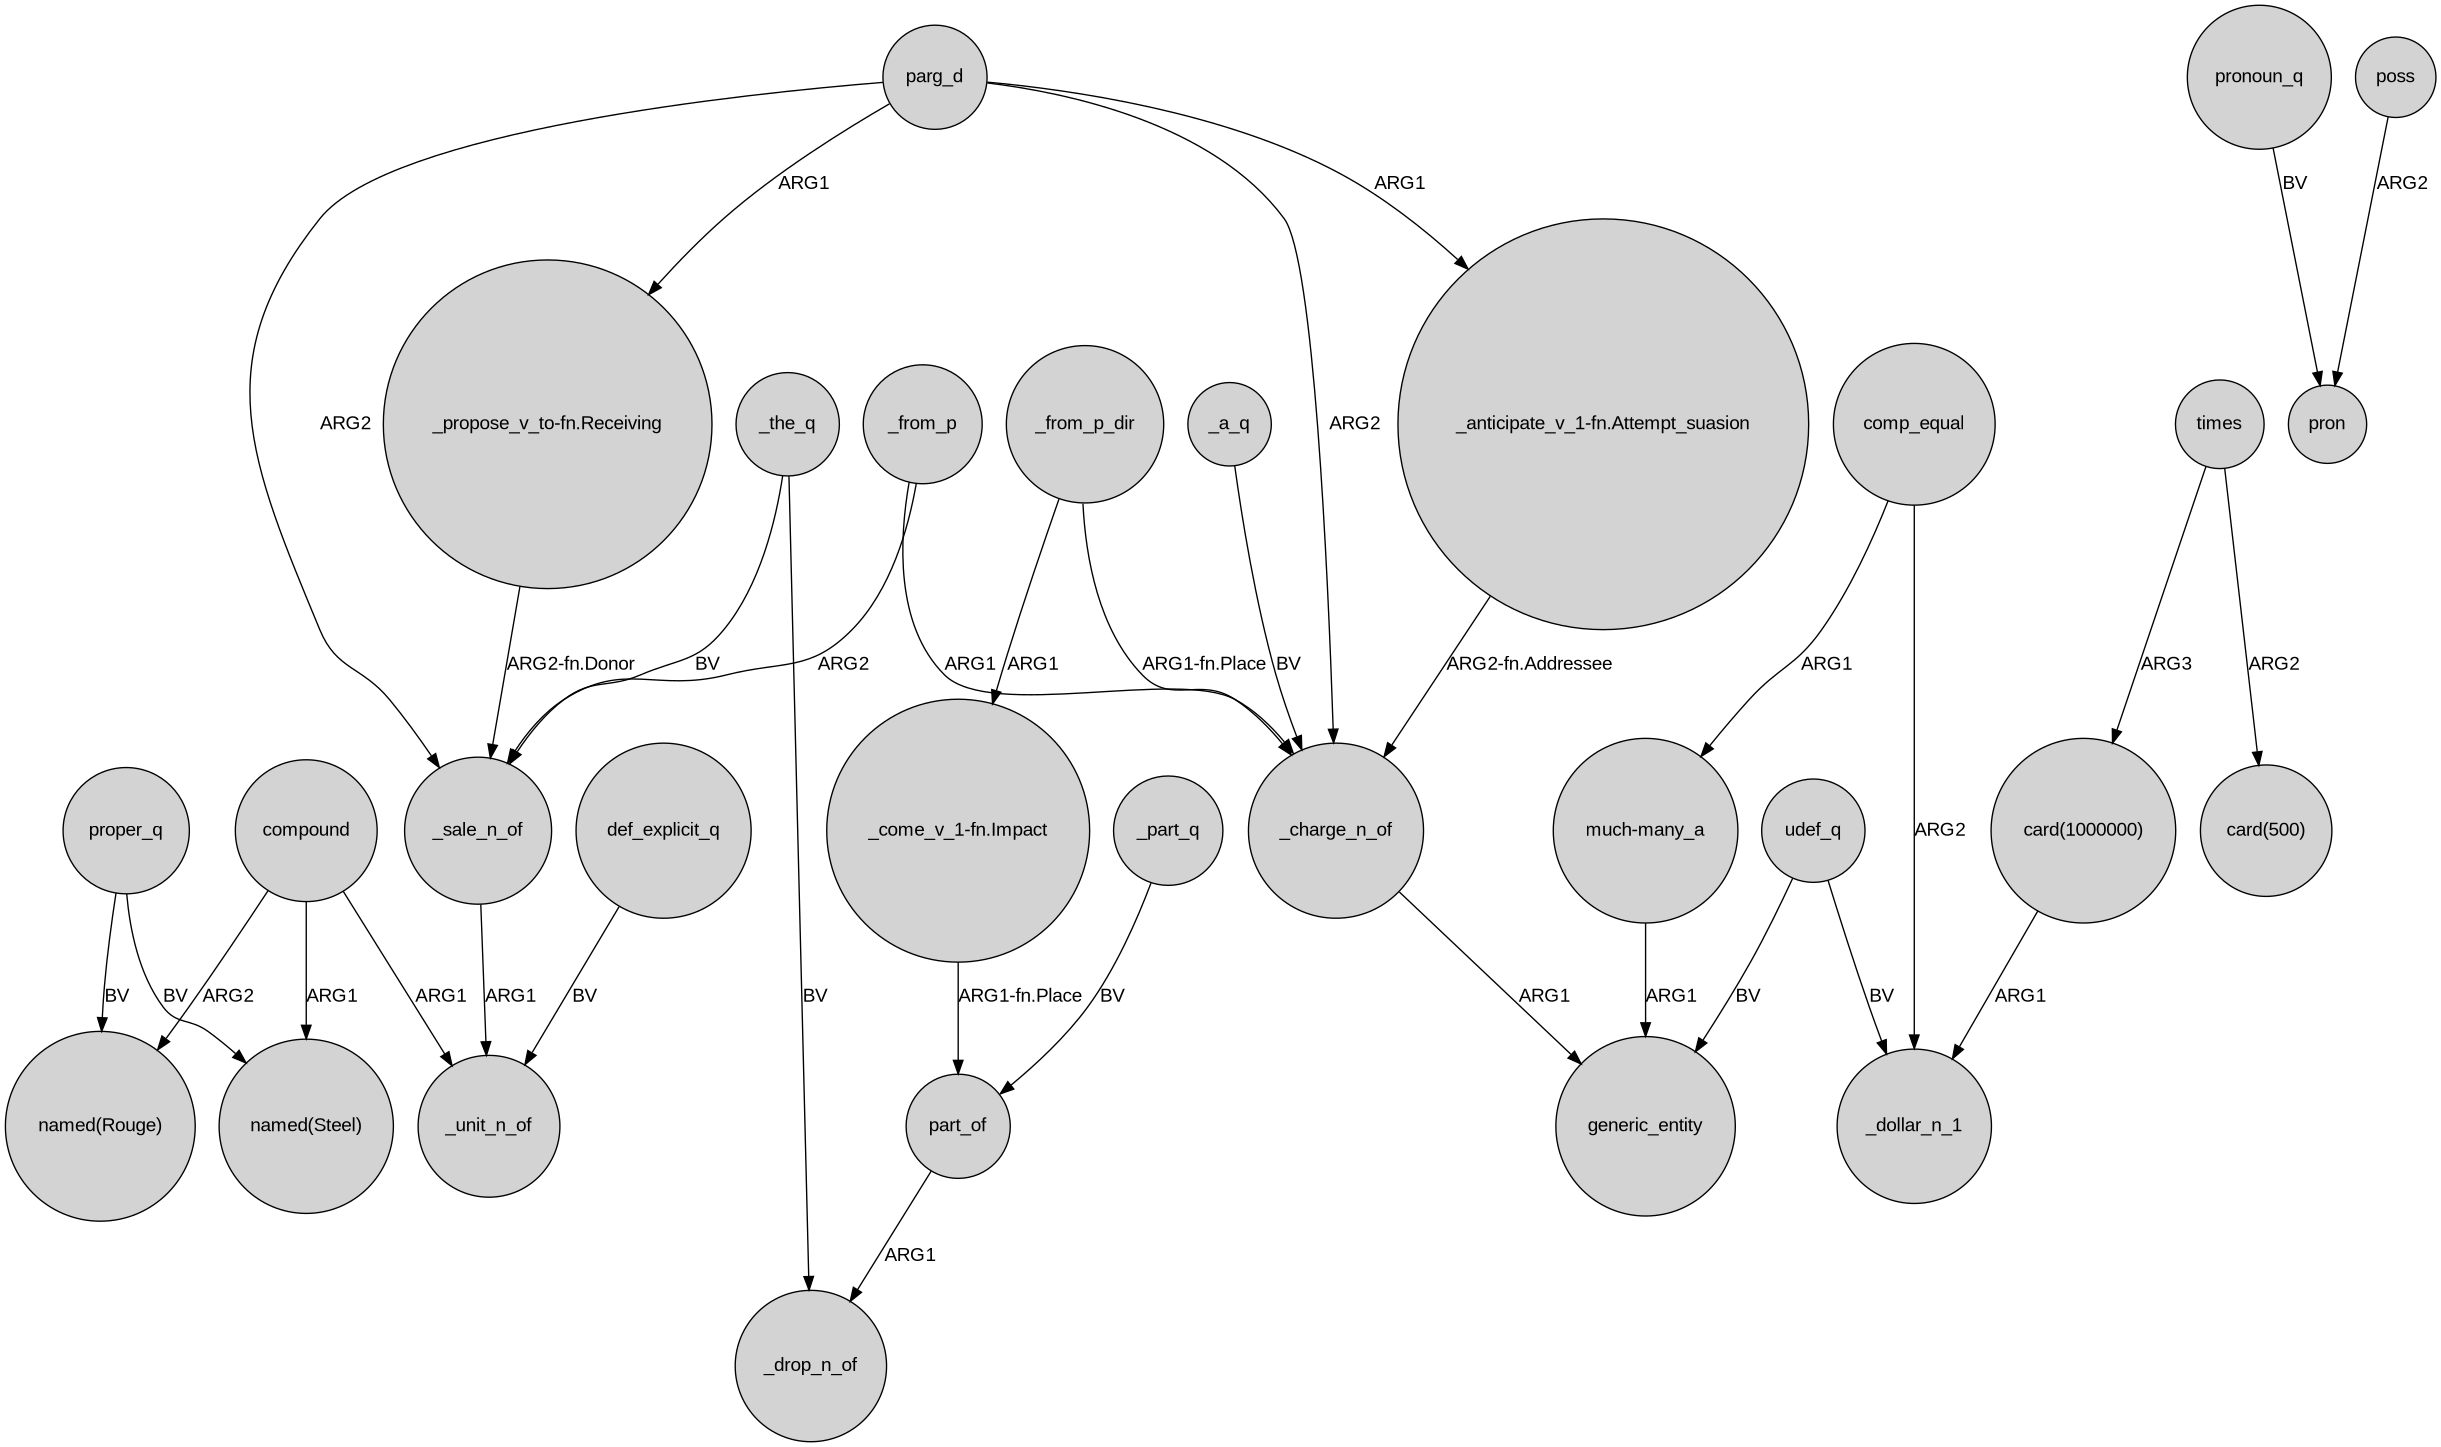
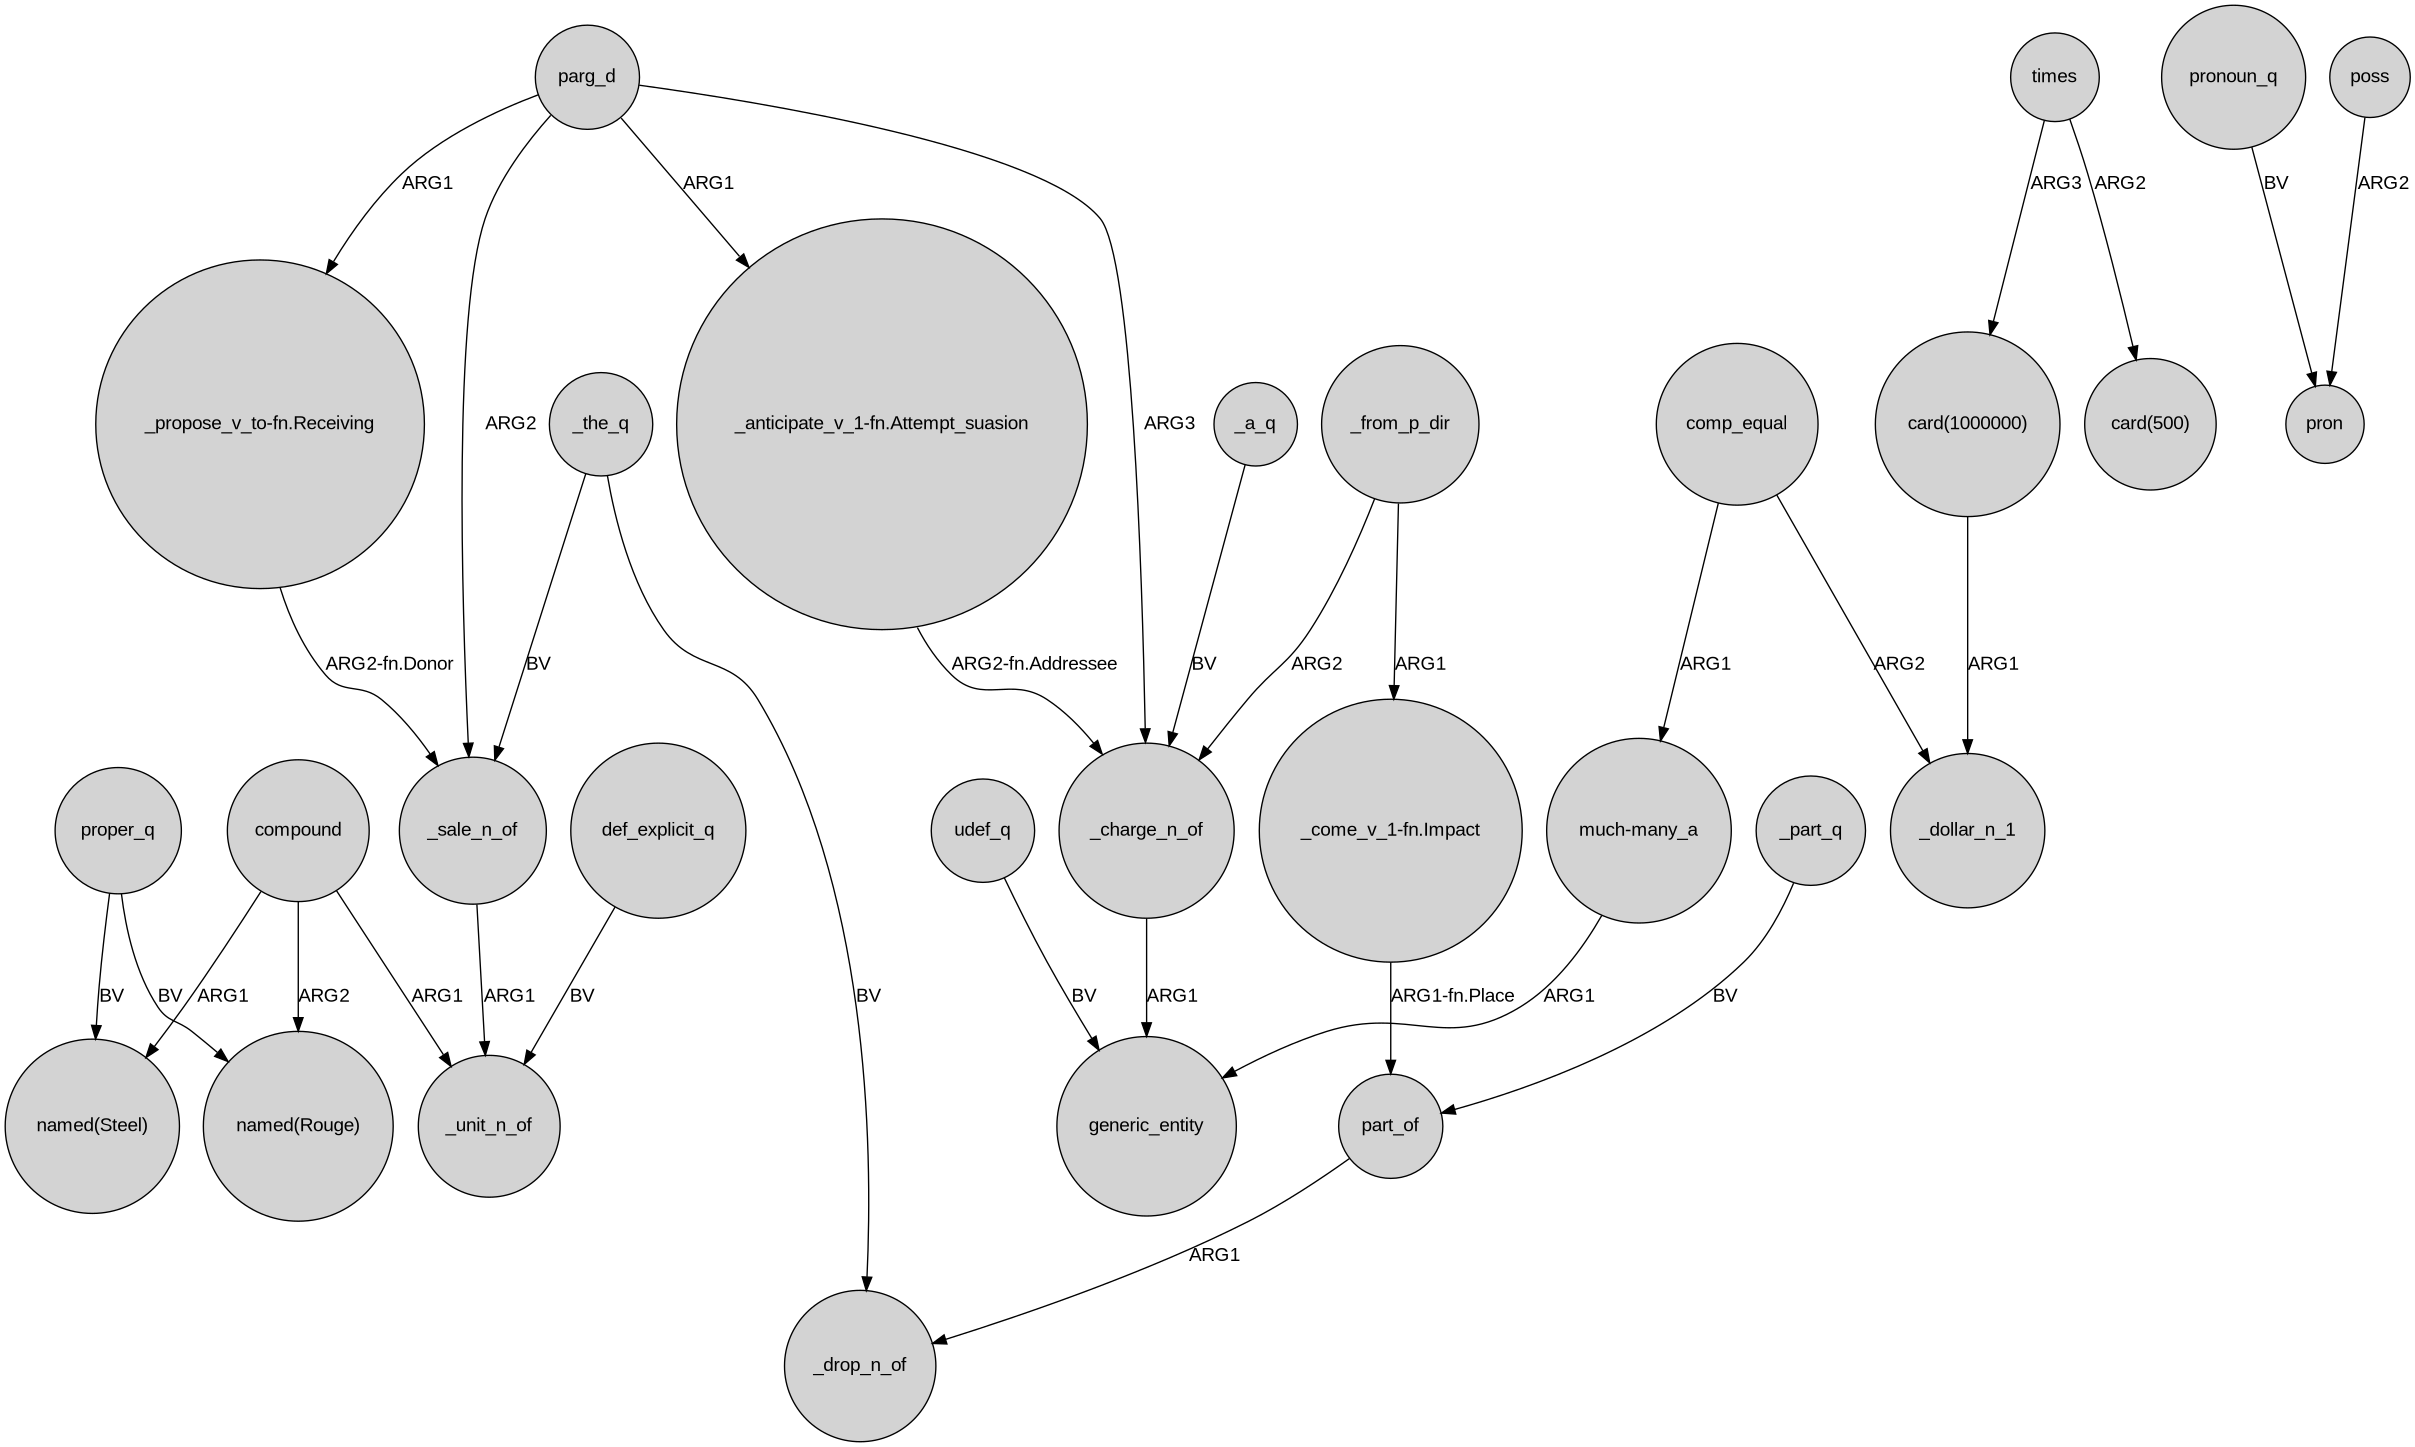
node "_from_p": removed
edge "parg_d" -> "_charge_n_of": label "ARG2" -> "ARG3"
edge "_from_p_dir" -> "_charge_n_of": label "ARG1-fn.Place" -> "ARG2"
edge "udef_q" -> "_dollar_n_1": removed, label "BV"
